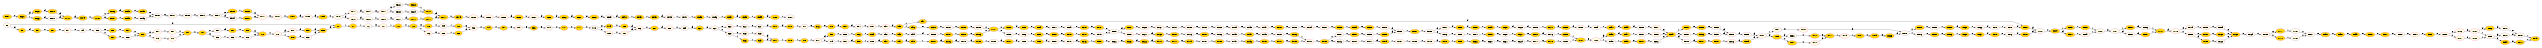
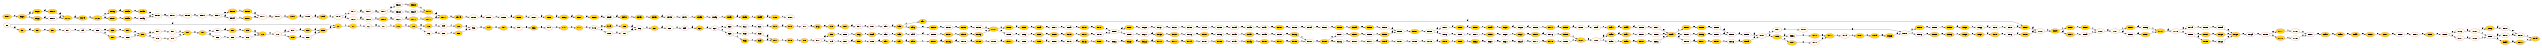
node "S358": fillcolor lightyellow -> gold
